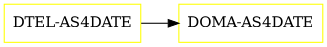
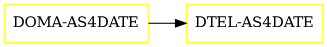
edge "DTEL-AS4DATE" -> "DOMA-AS4DATE": reversed
